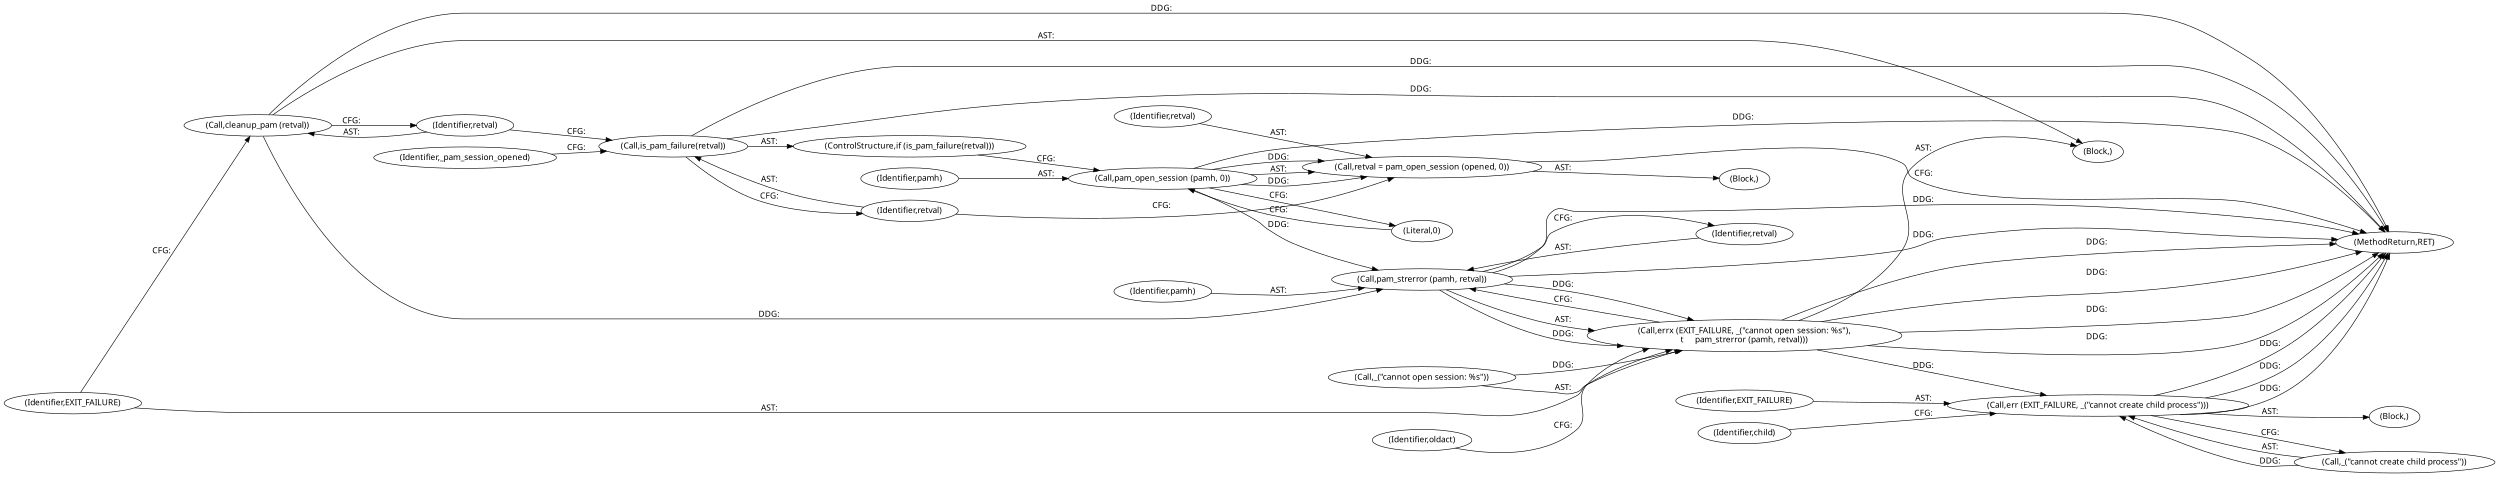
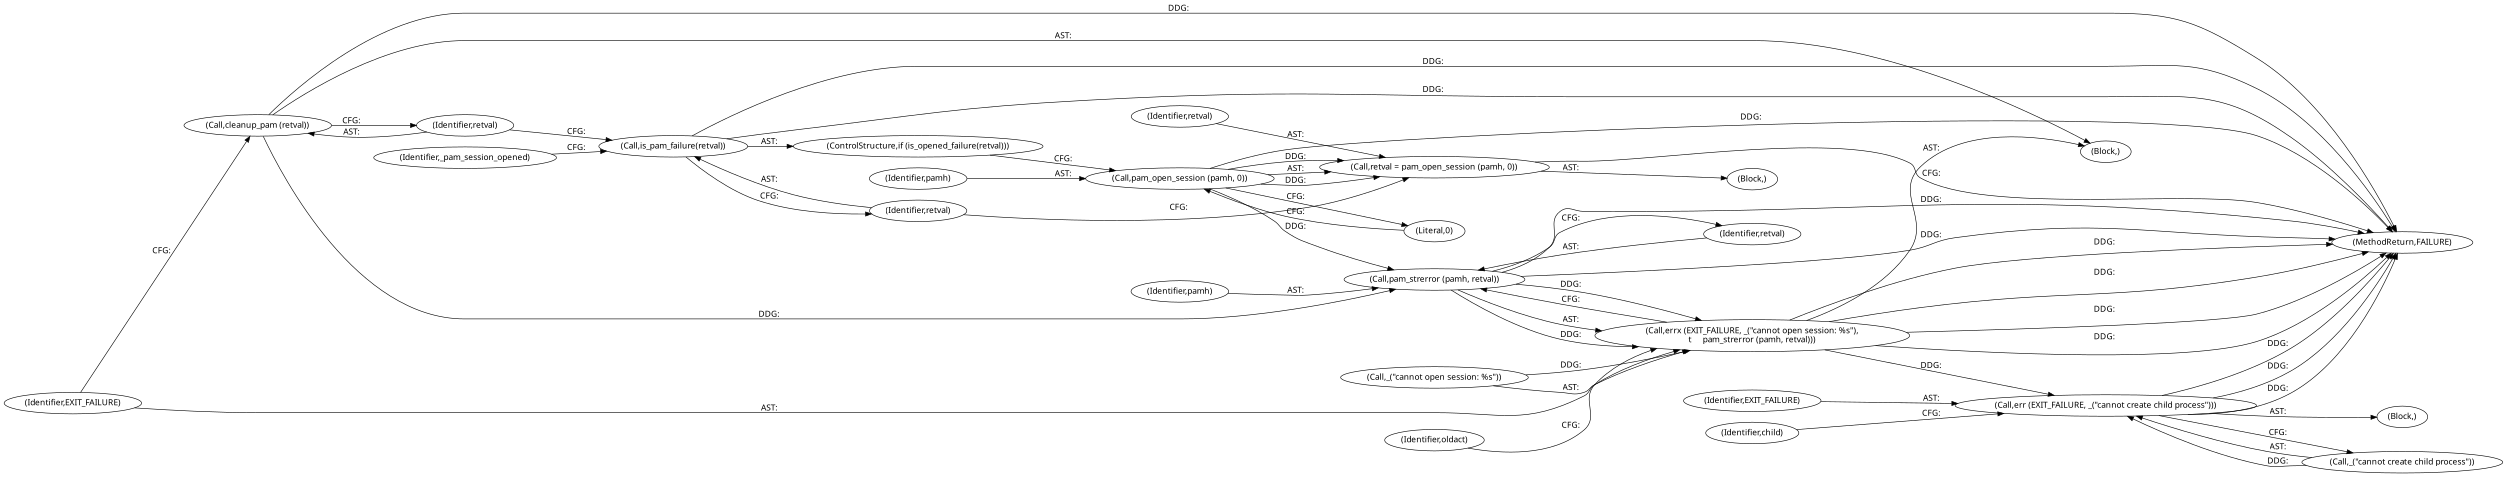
node "(ControlStructure,if (is_pam_failure(retval)))": label "(ControlStructure,if (is_pam_failure(retval)))" -> "(ControlStructure,if (is_opened_failure(retval)))"
node "(Call,retval = pam_open_session (opened, 0))": label "(Call,retval = pam_open_session (opened, 0))" -> "(Call,retval = pam_open_session (pamh, 0))"
node "(MethodReturn,RET)": label "(MethodReturn,RET)" -> "(MethodReturn,FAILURE)"
